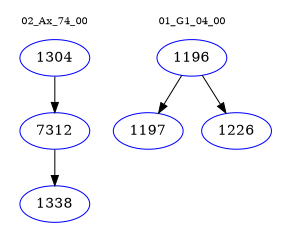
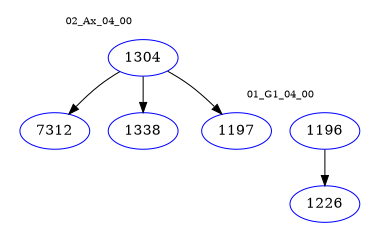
cluster "02_Ax_74_00": label "02_Ax_74_00" -> "02_Ax_04_00"
edge "1196" -> "1197": now "1304" -> "1197"
edge "7312" -> "1338": now "1304" -> "1338"
